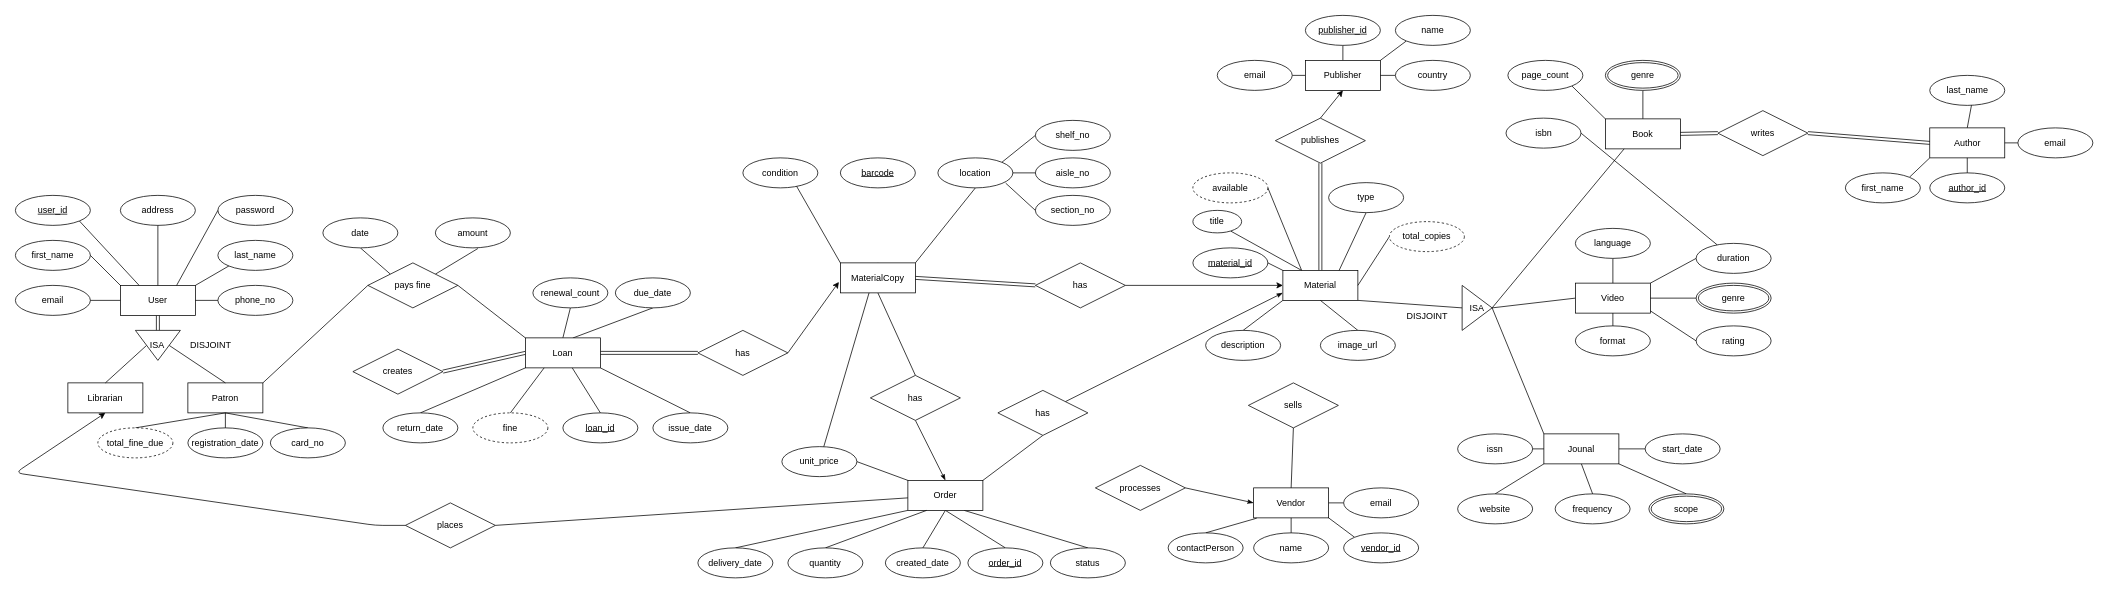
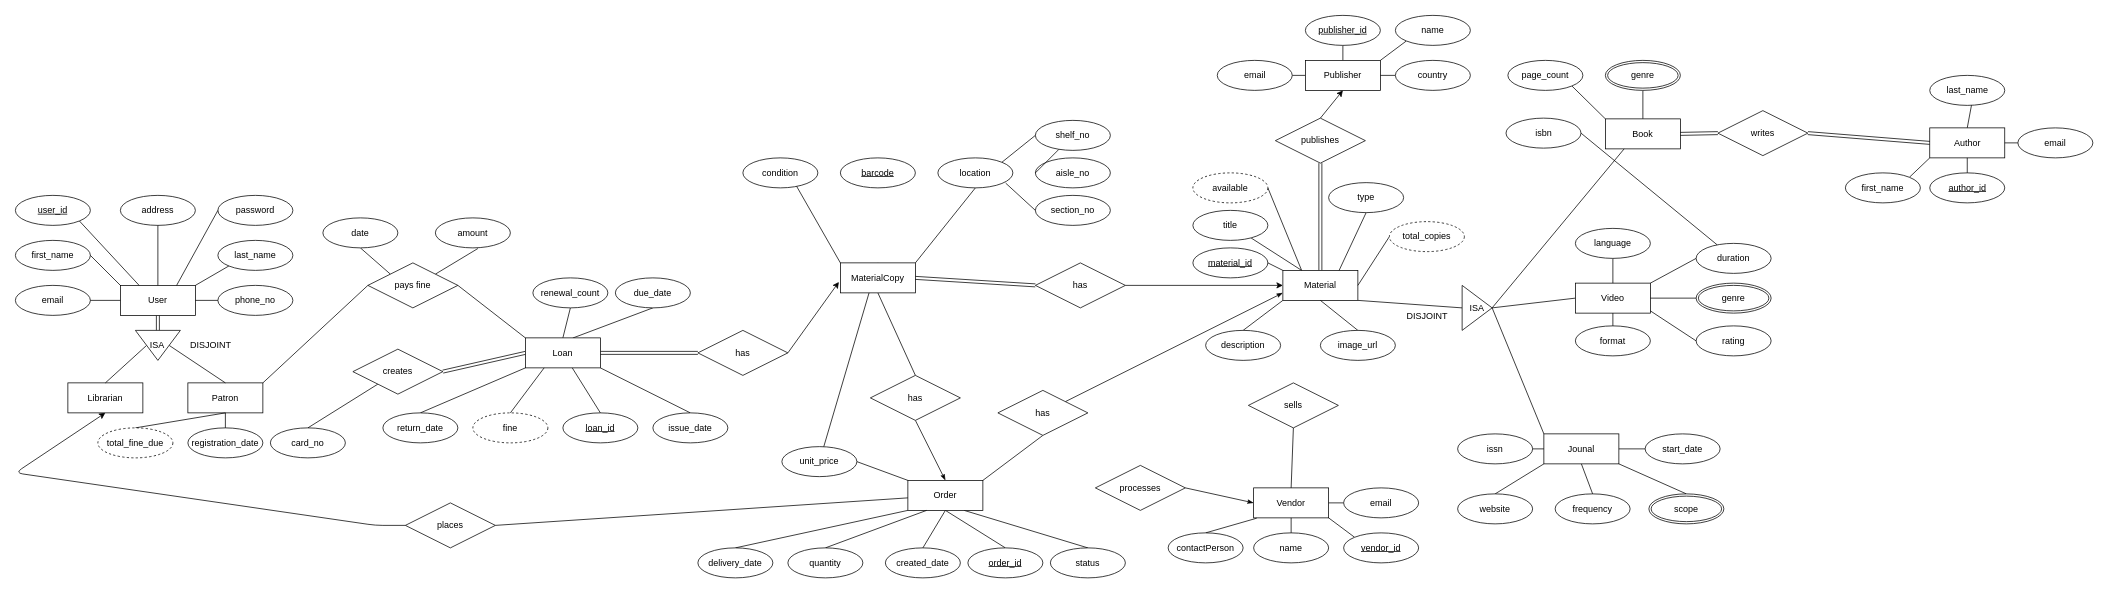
edge "location" -- "aisle_no": now "shelf_no" -- "aisle_no"
node "title": size 49x23 -> 75x30
edge "Patron" -- "card_no": now "creates" -- "card_no"
